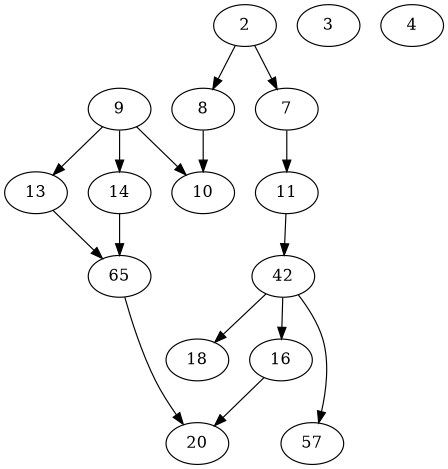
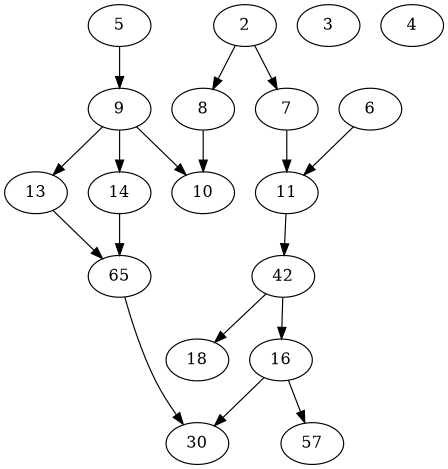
node "5": added
node "6": added
edge "42" -> "57": now "16" -> "57"
node "20": label "20" -> "30"
